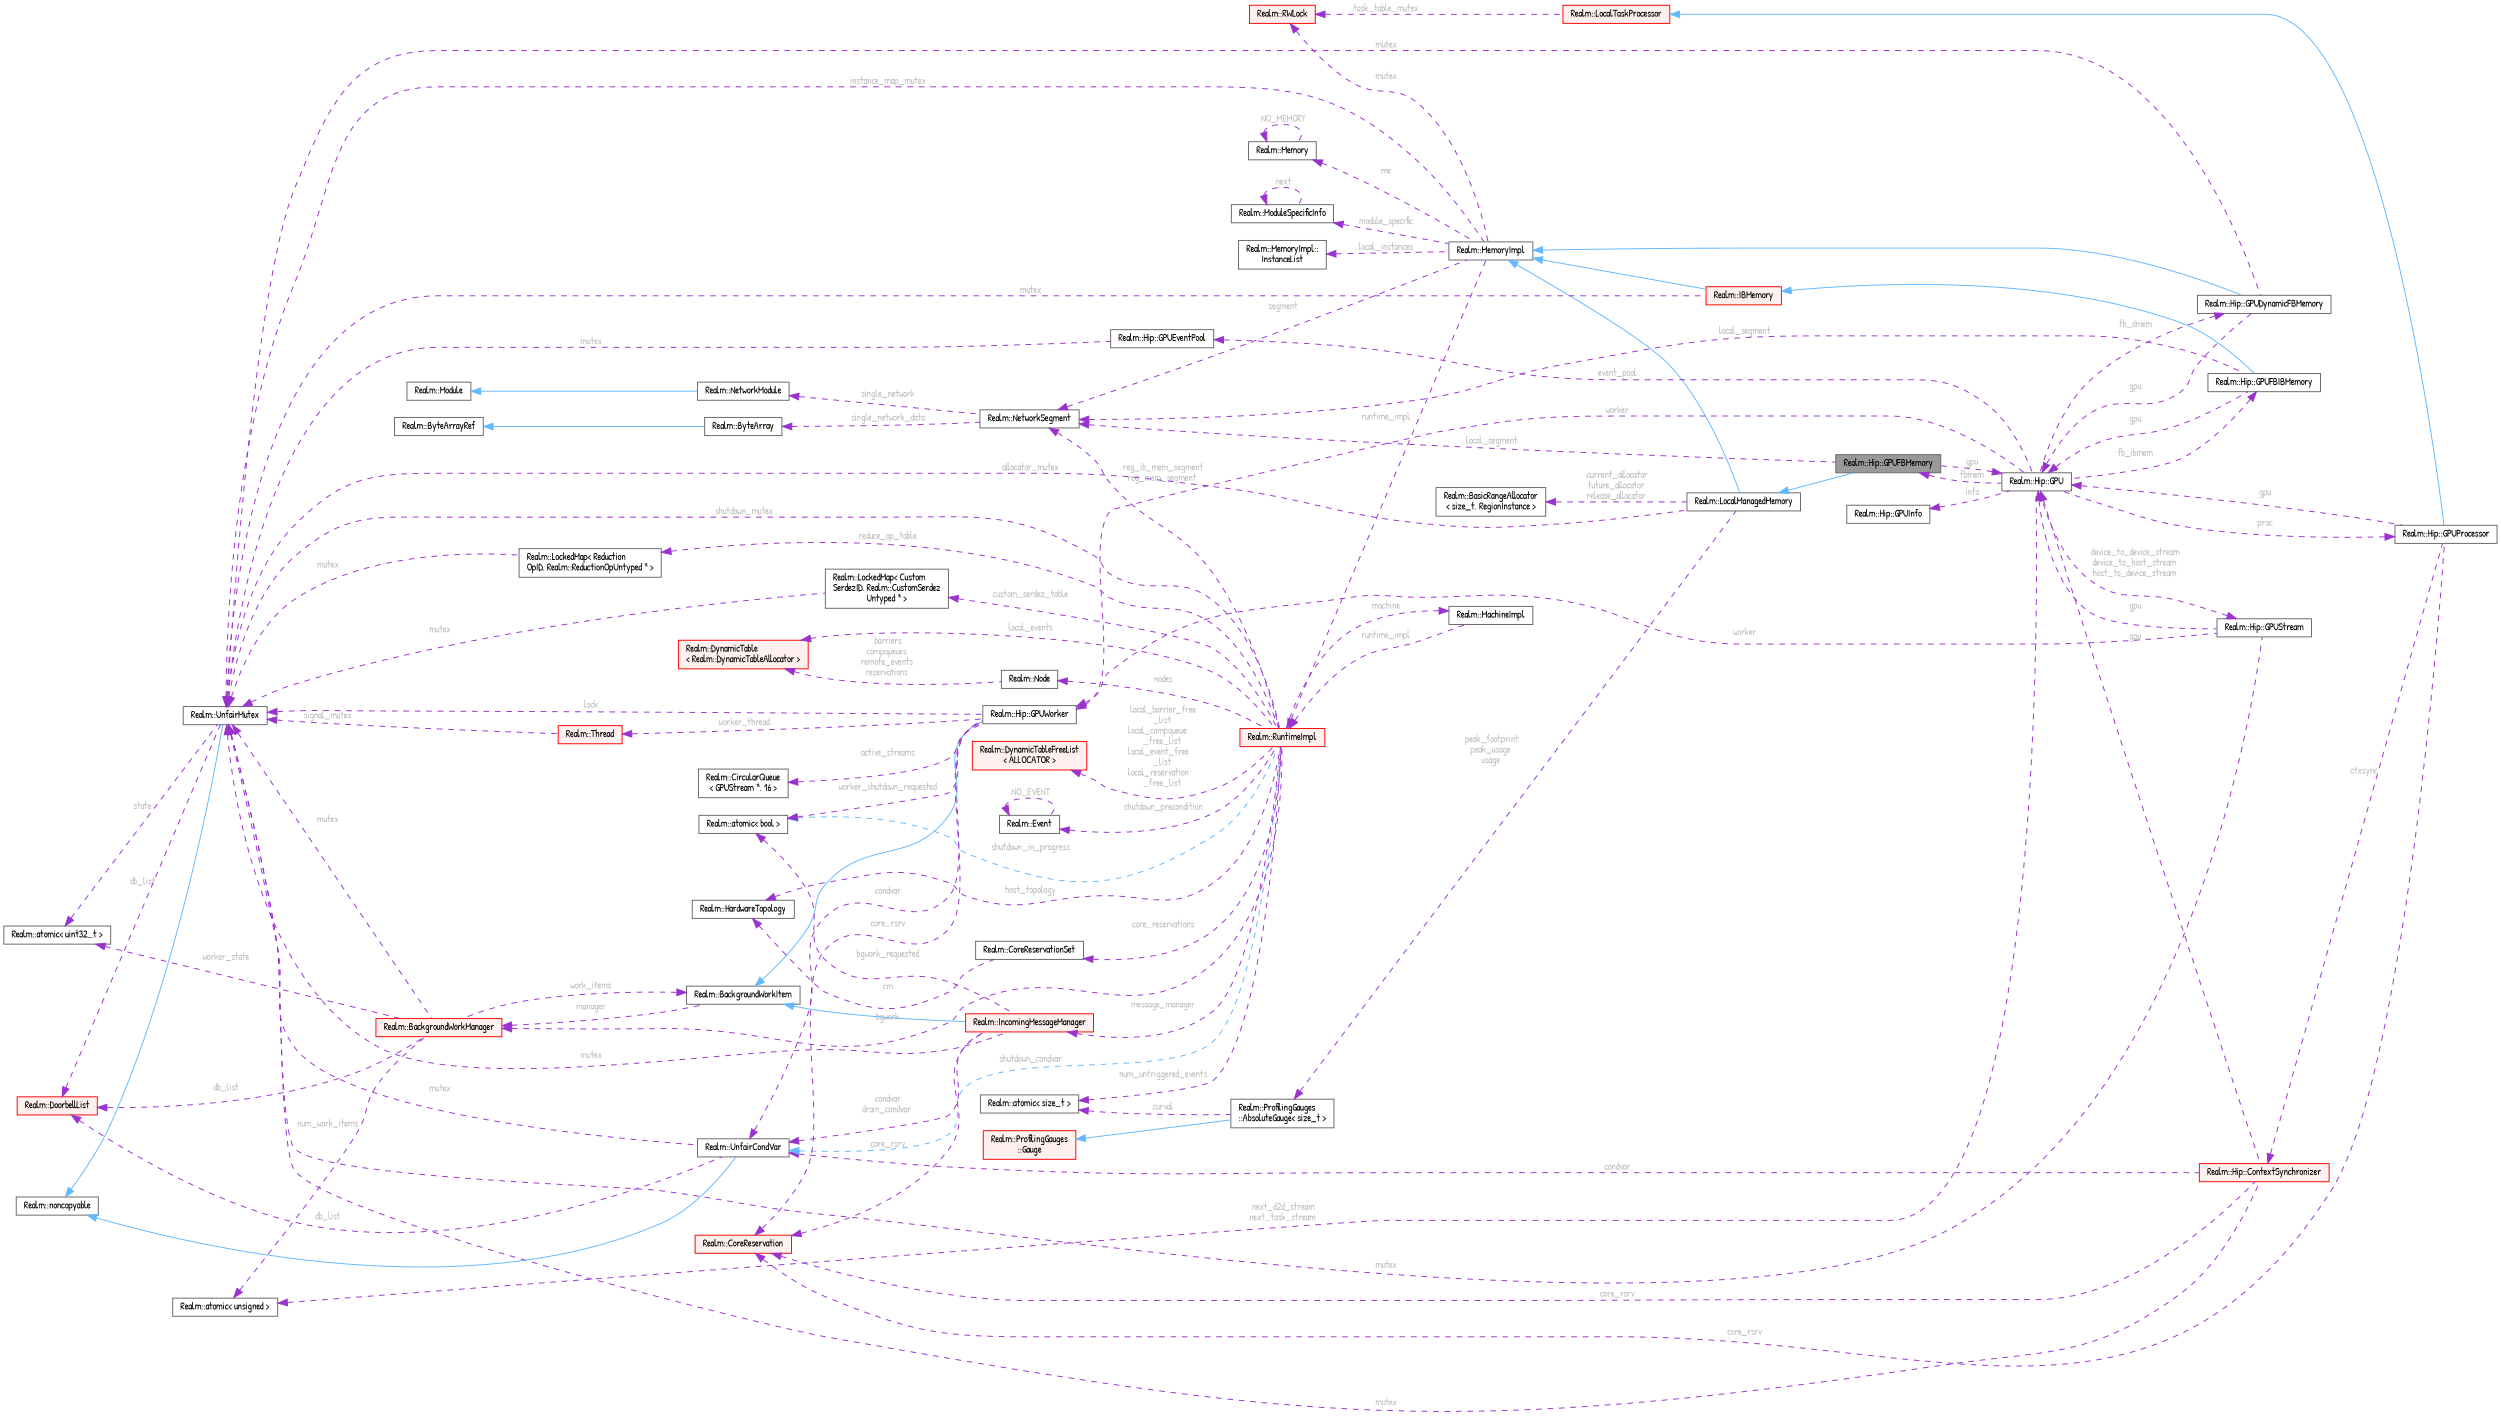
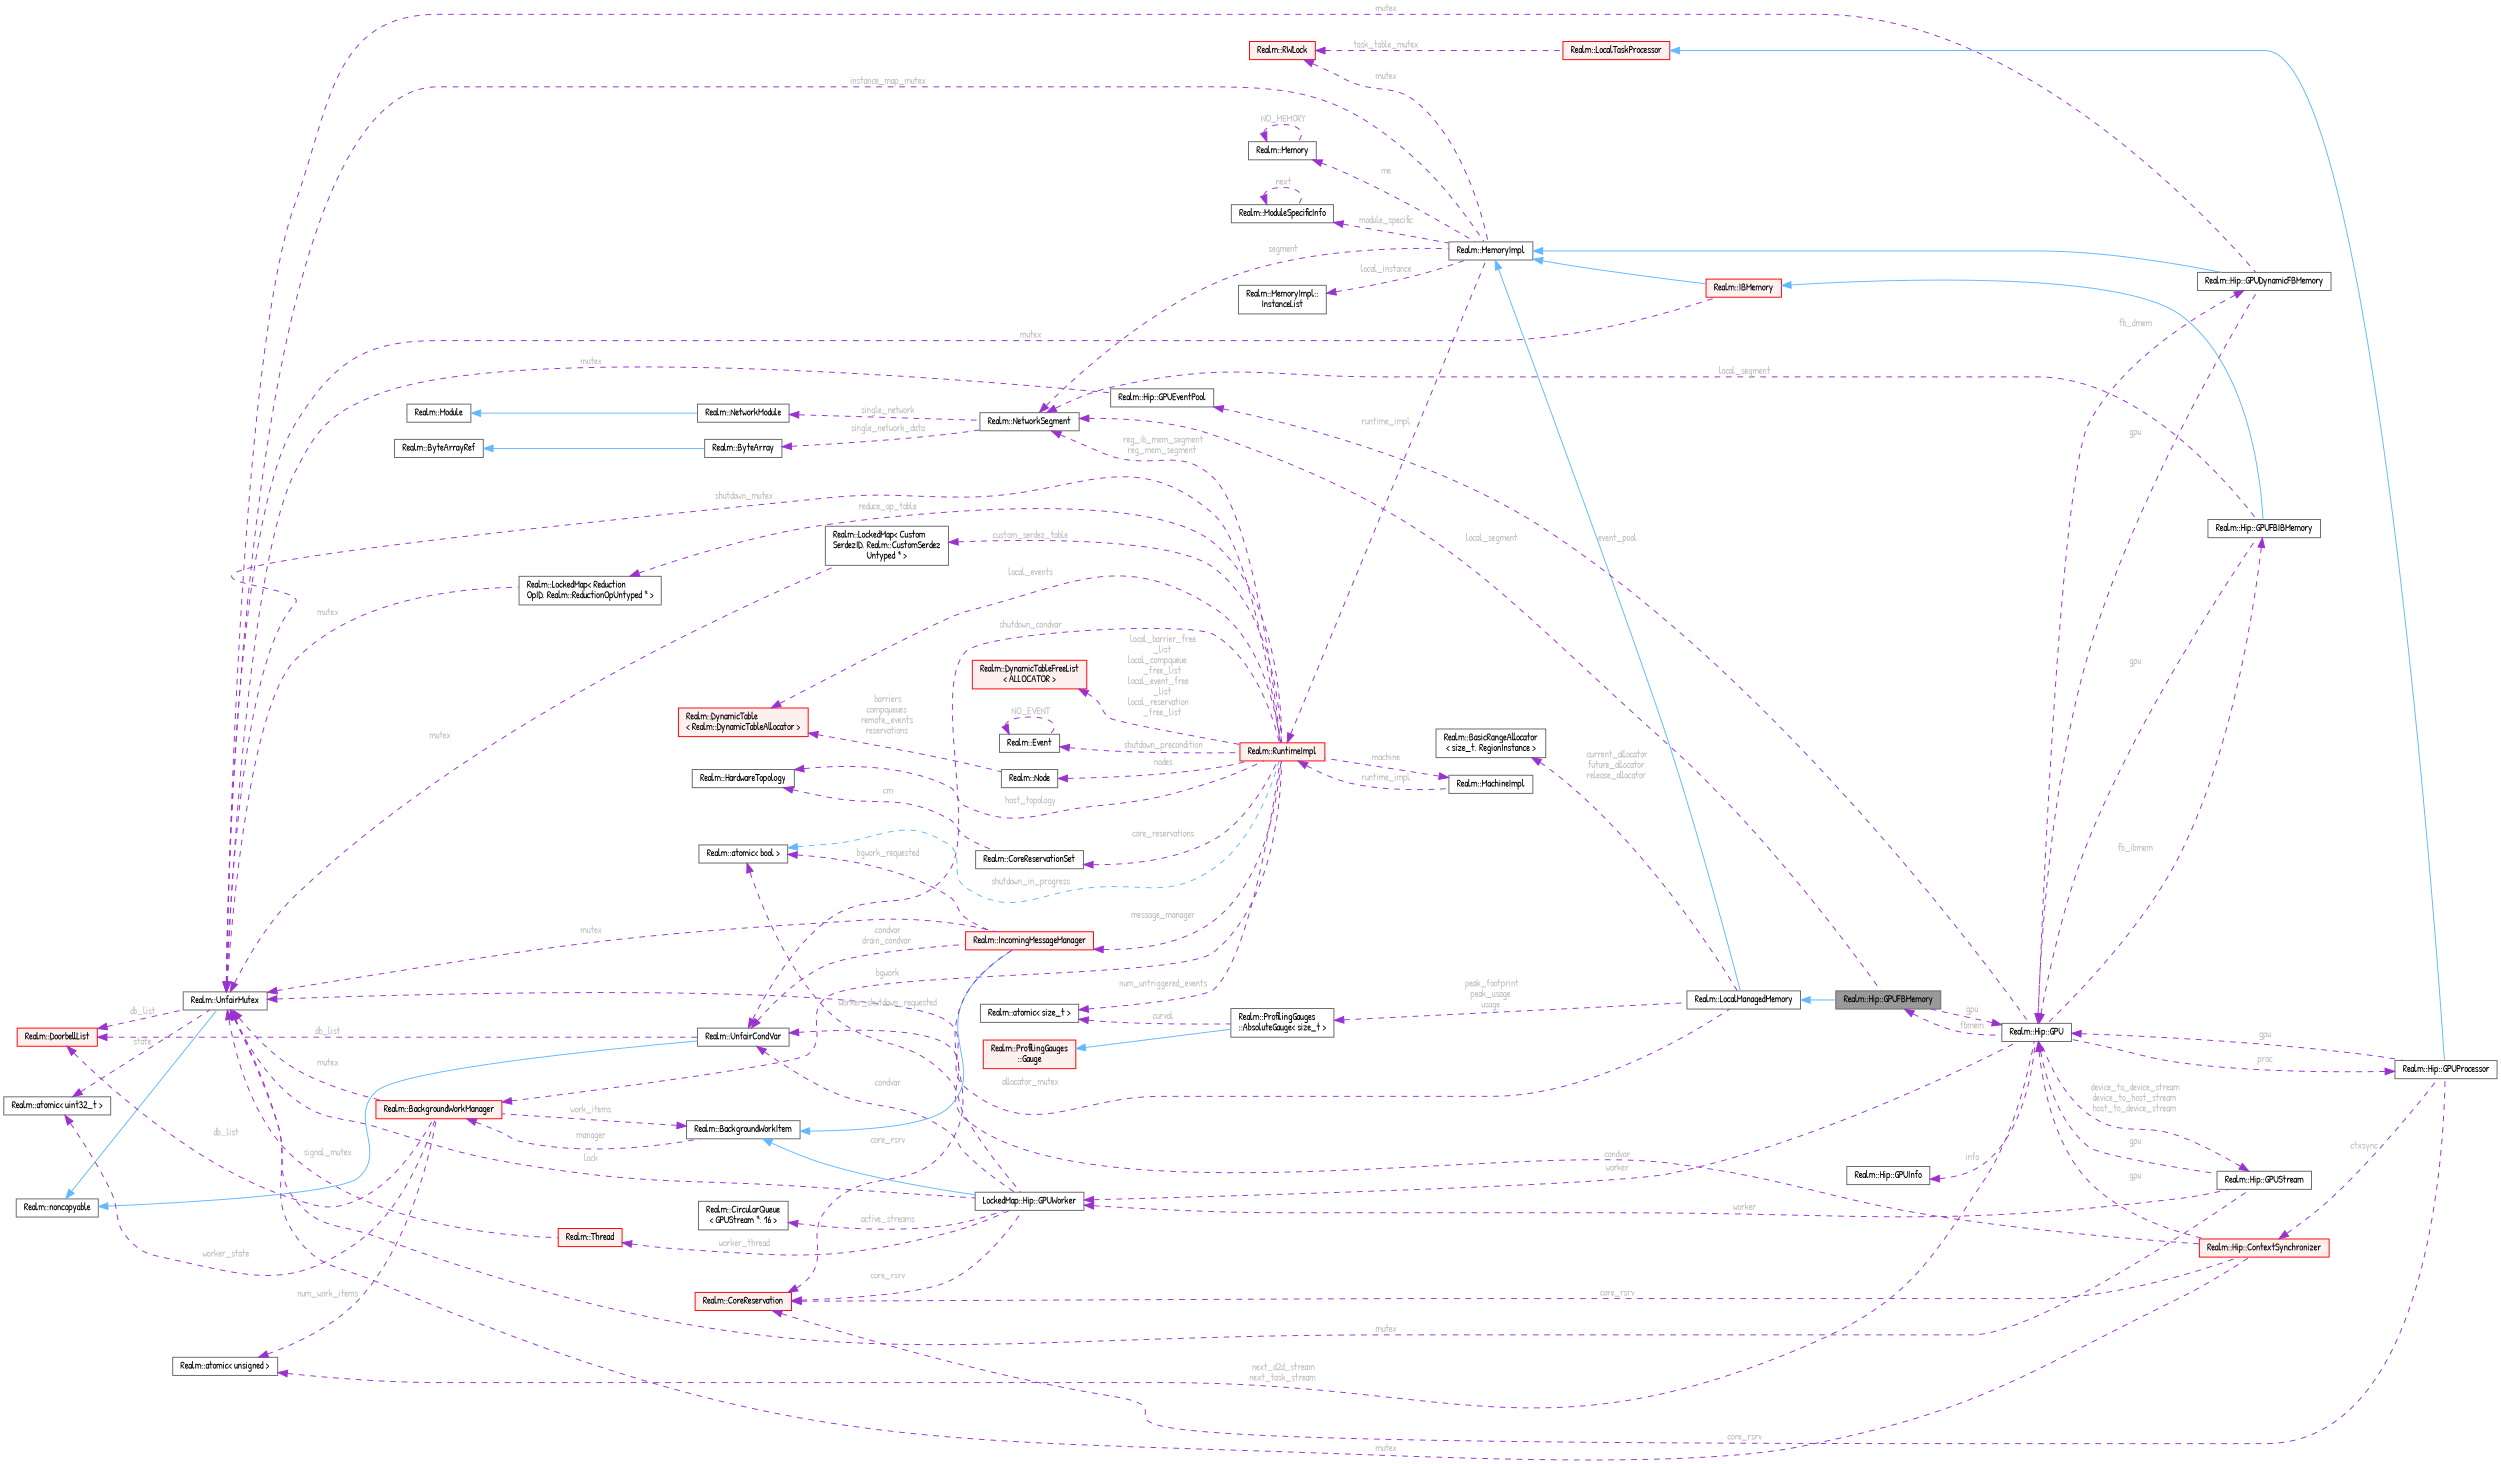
edge "Realm::MemoryImpl" -> "Realm::MemoryImpl:: InstanceList": label " local_instances" -> " local_instance"
node "Realm::Hip::GPUWorker": label "Realm::Hip::GPUWorker" -> "LockedMap::Hip::GPUWorker"
edge "Realm::RuntimeImpl" -> "Realm::UnfairCondVar": color steelblue1 -> darkorchid3
edge "Realm::UnfairCondVar" -> "Realm::UnfairMutex": removed, label "mutex"
